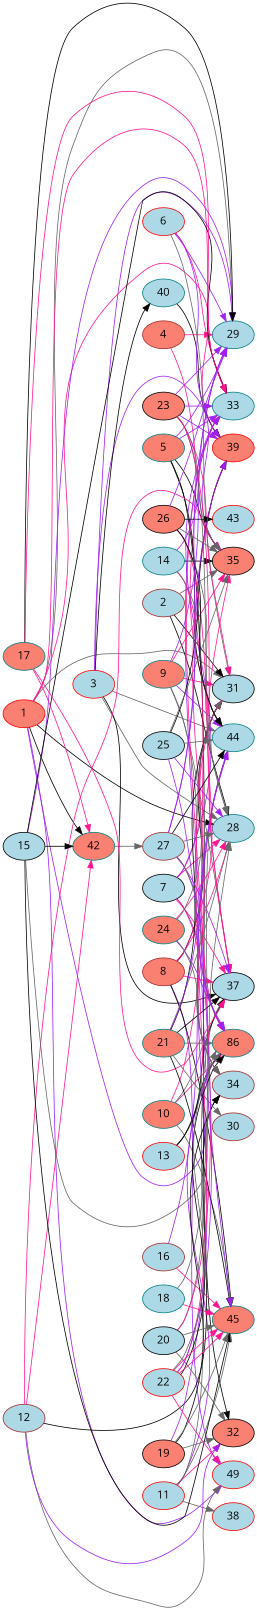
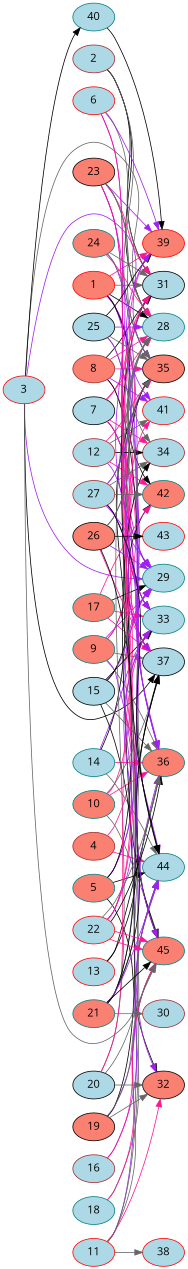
edge "42" -> "27": reversed
node "86": label "86" -> "36"
node "49": label "49" -> "41"
